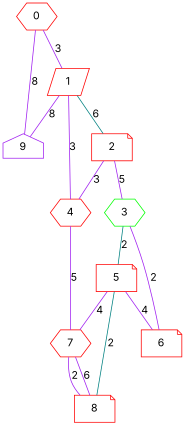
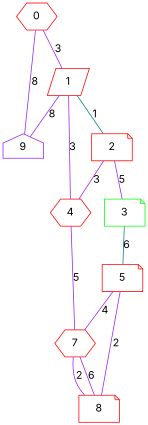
edge "1" -- "2": label "6" -> "1"
node "3": shape hexagon -> note
edge "3" -- "5": label "2" -> "6"
edge "5" -- "8": color teal -> purple
node "6": removed
